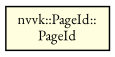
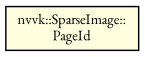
node "nvvk::PageId:: PageId": label "nvvk::PageId:: PageId" -> "nvvk::SparseImage:: PageId"
